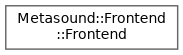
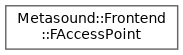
node "Metasound::Frontend ::Frontend": label "Metasound::Frontend ::Frontend" -> "Metasound::Frontend ::FAccessPoint"
